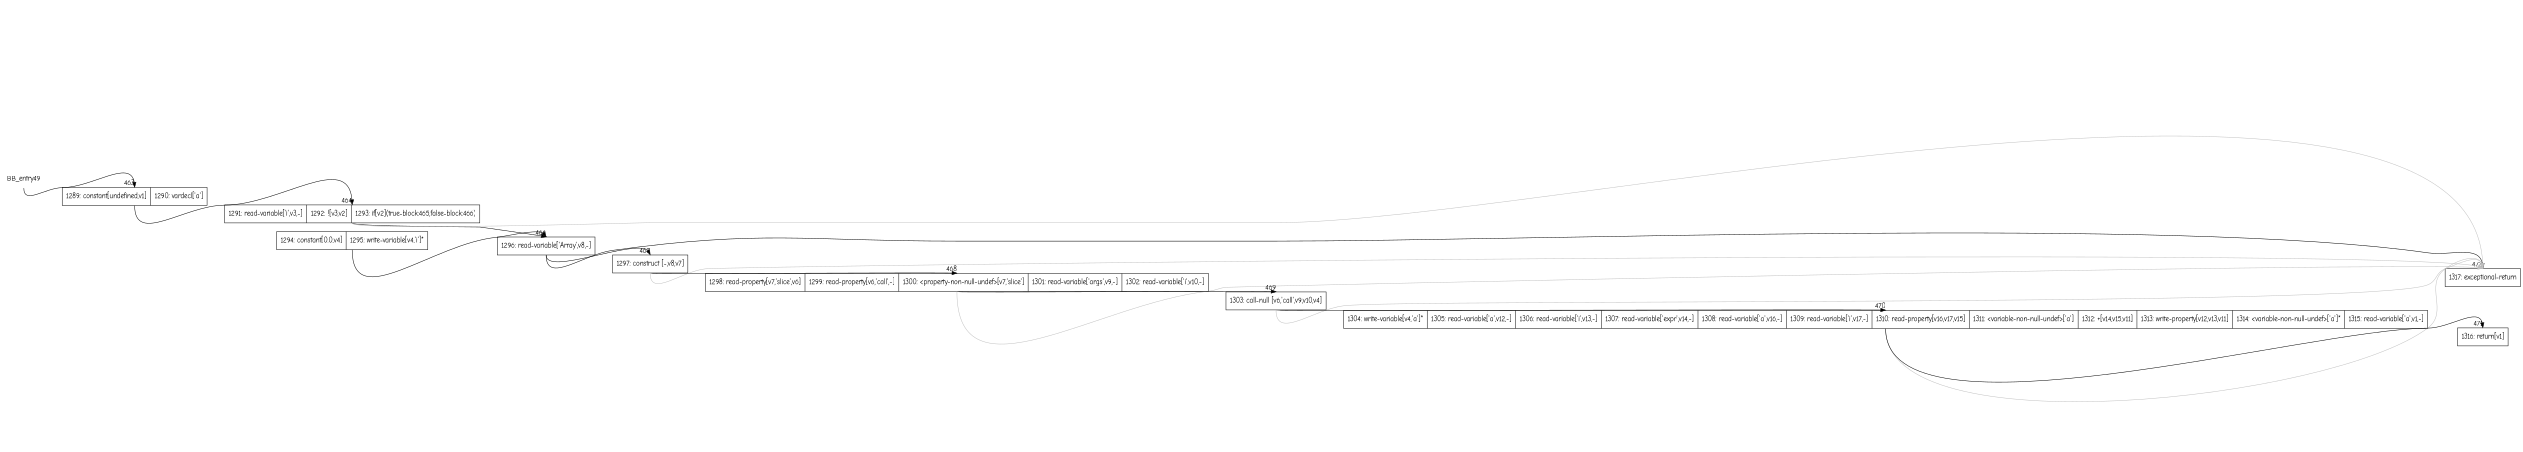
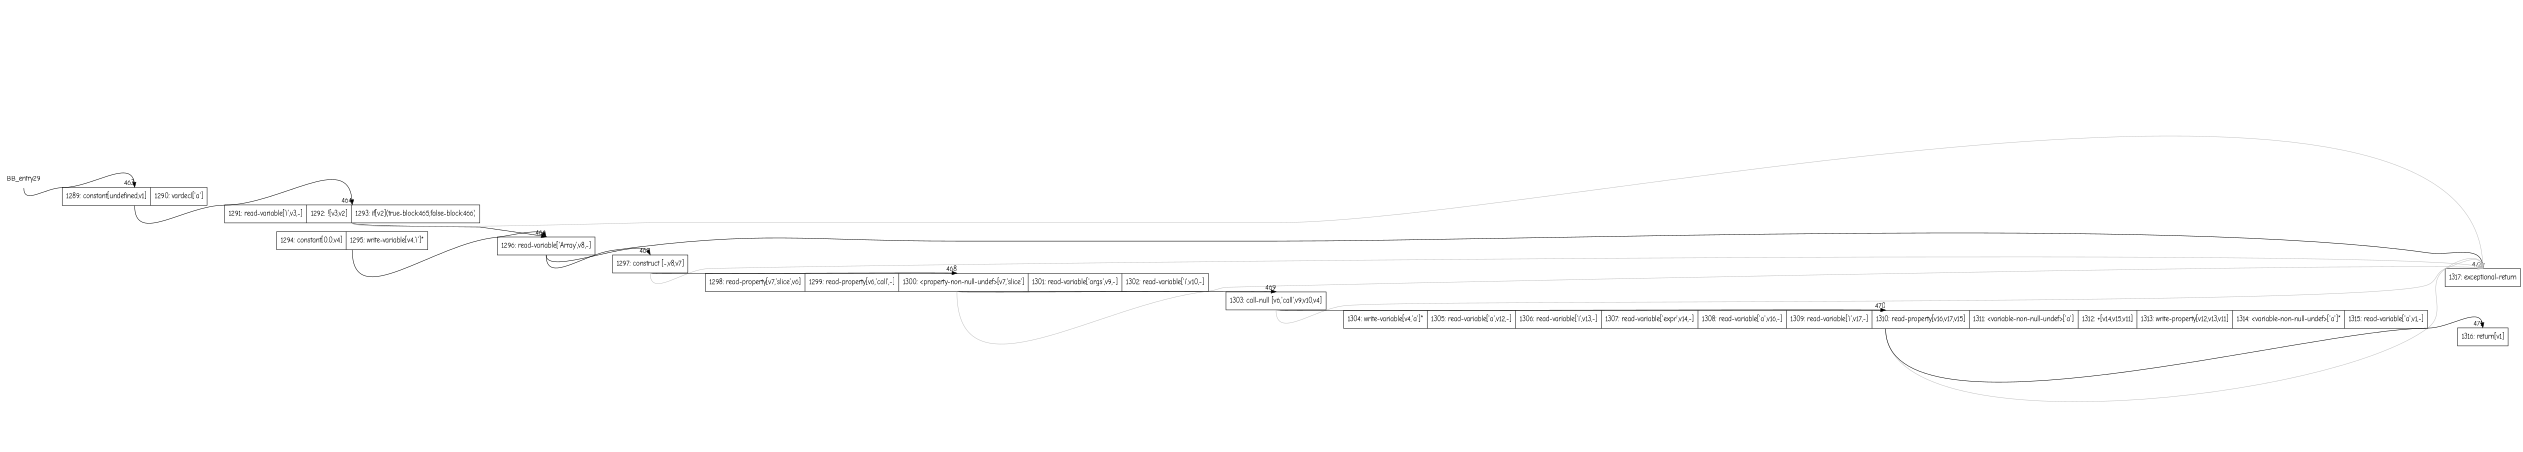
node "BB_entry49": label "BB_entry49" -> "BB_entry29"
